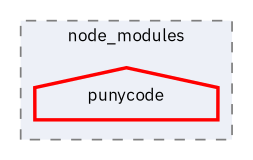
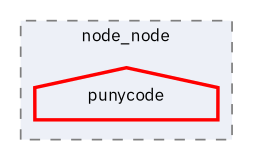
cluster "node_modules": label "node_modules" -> "node_node"
